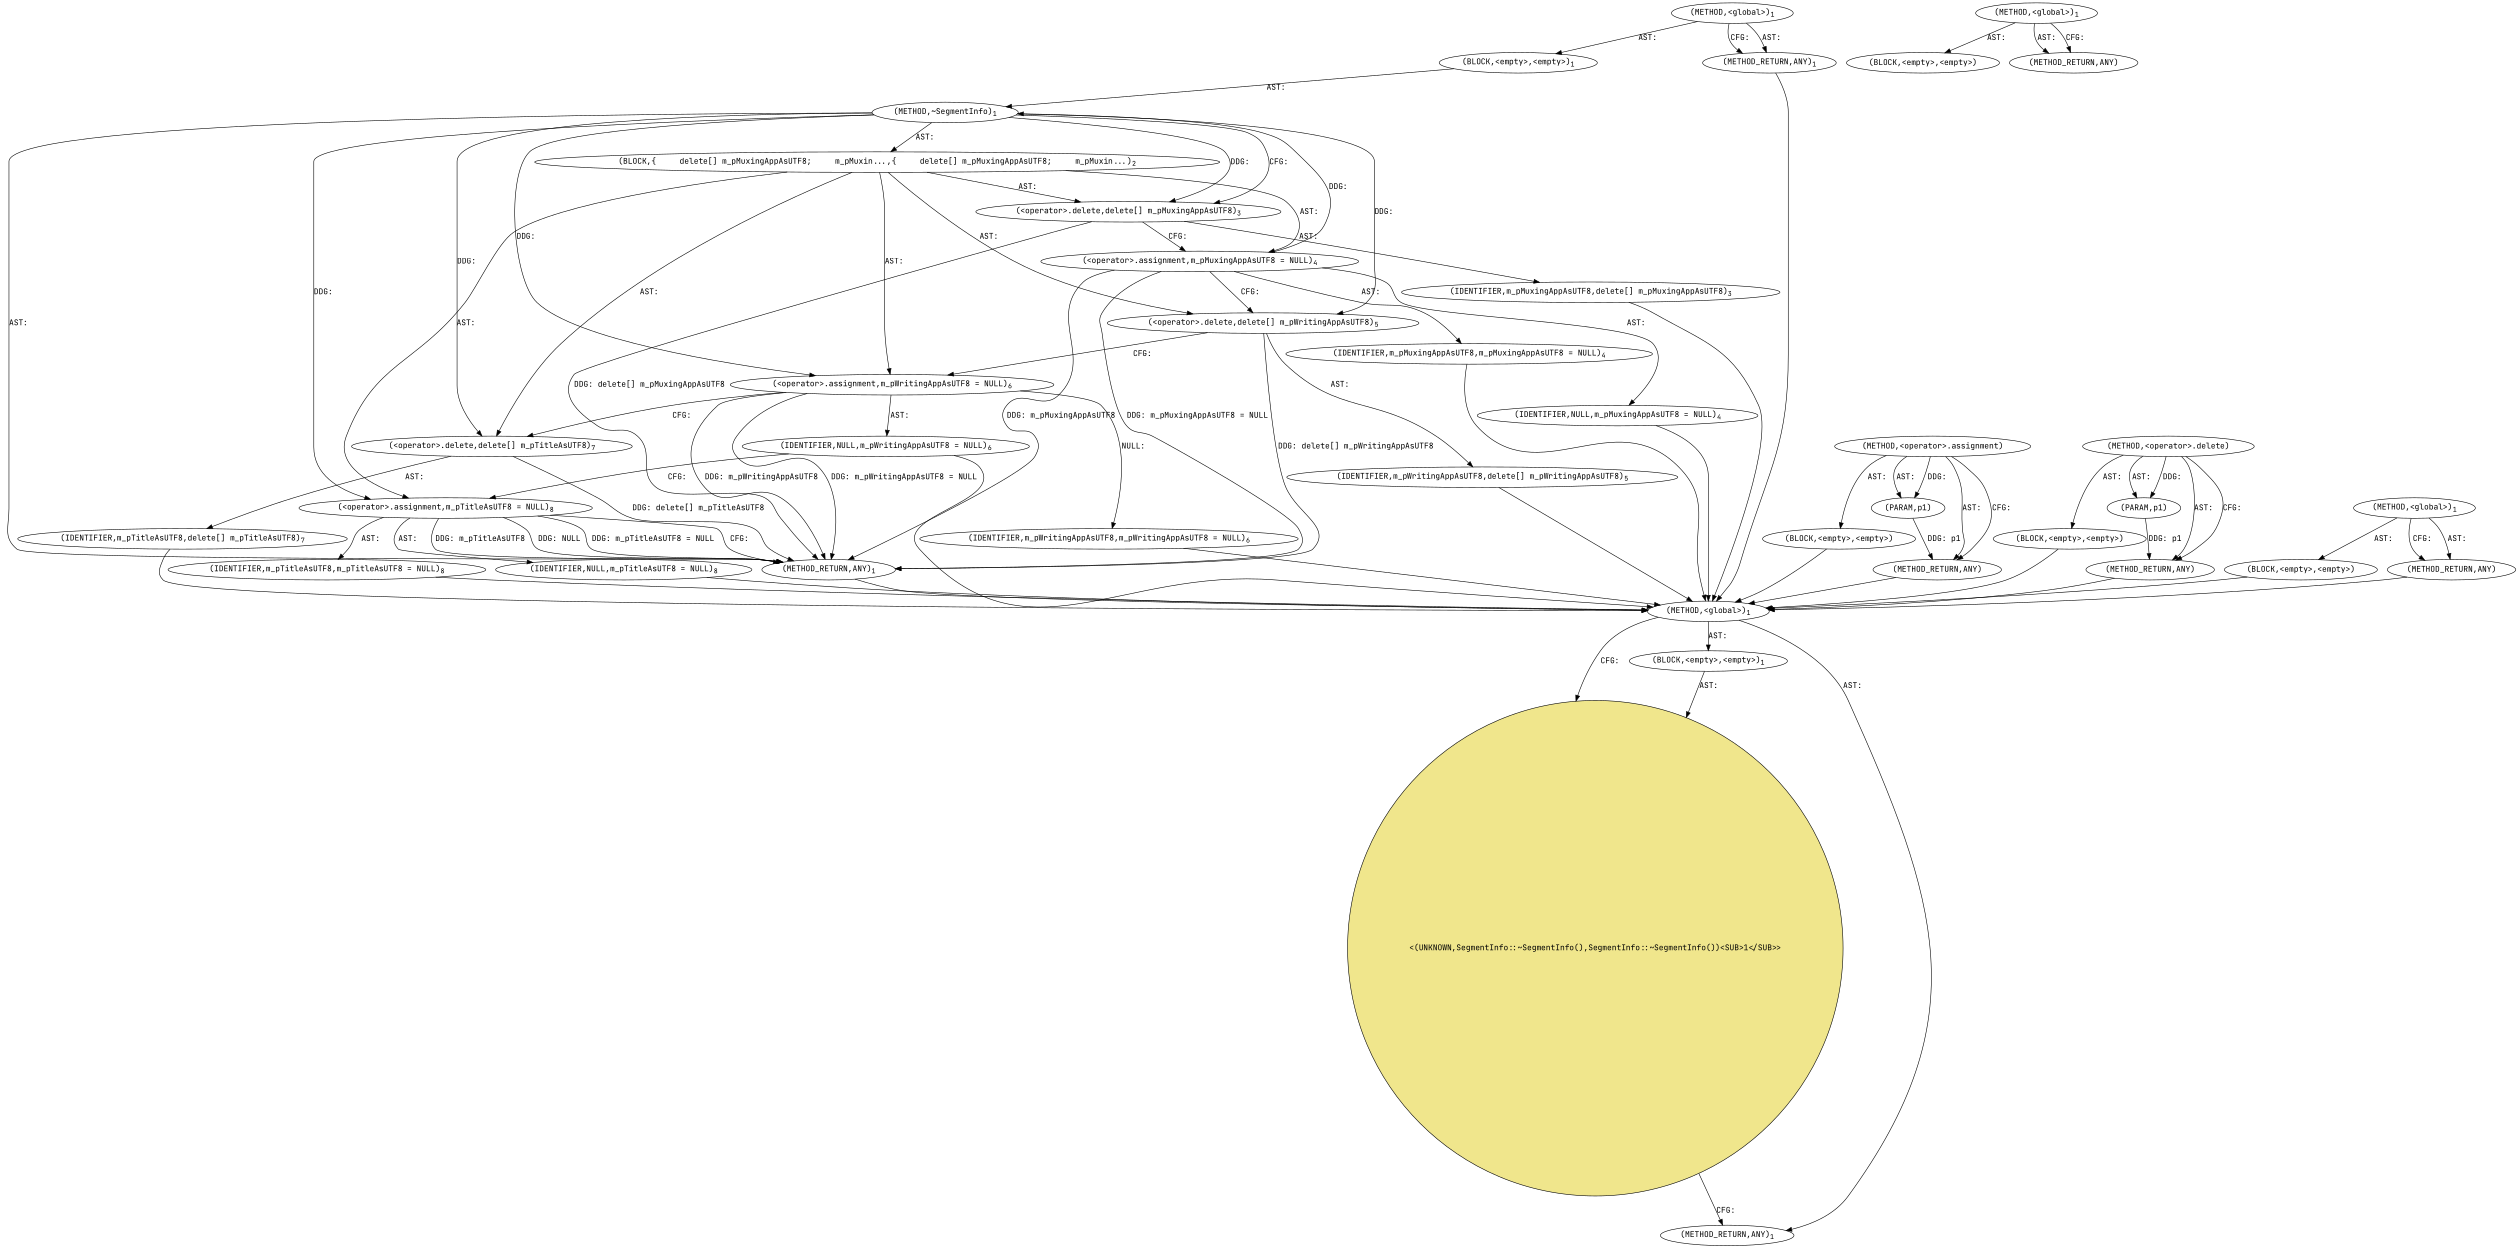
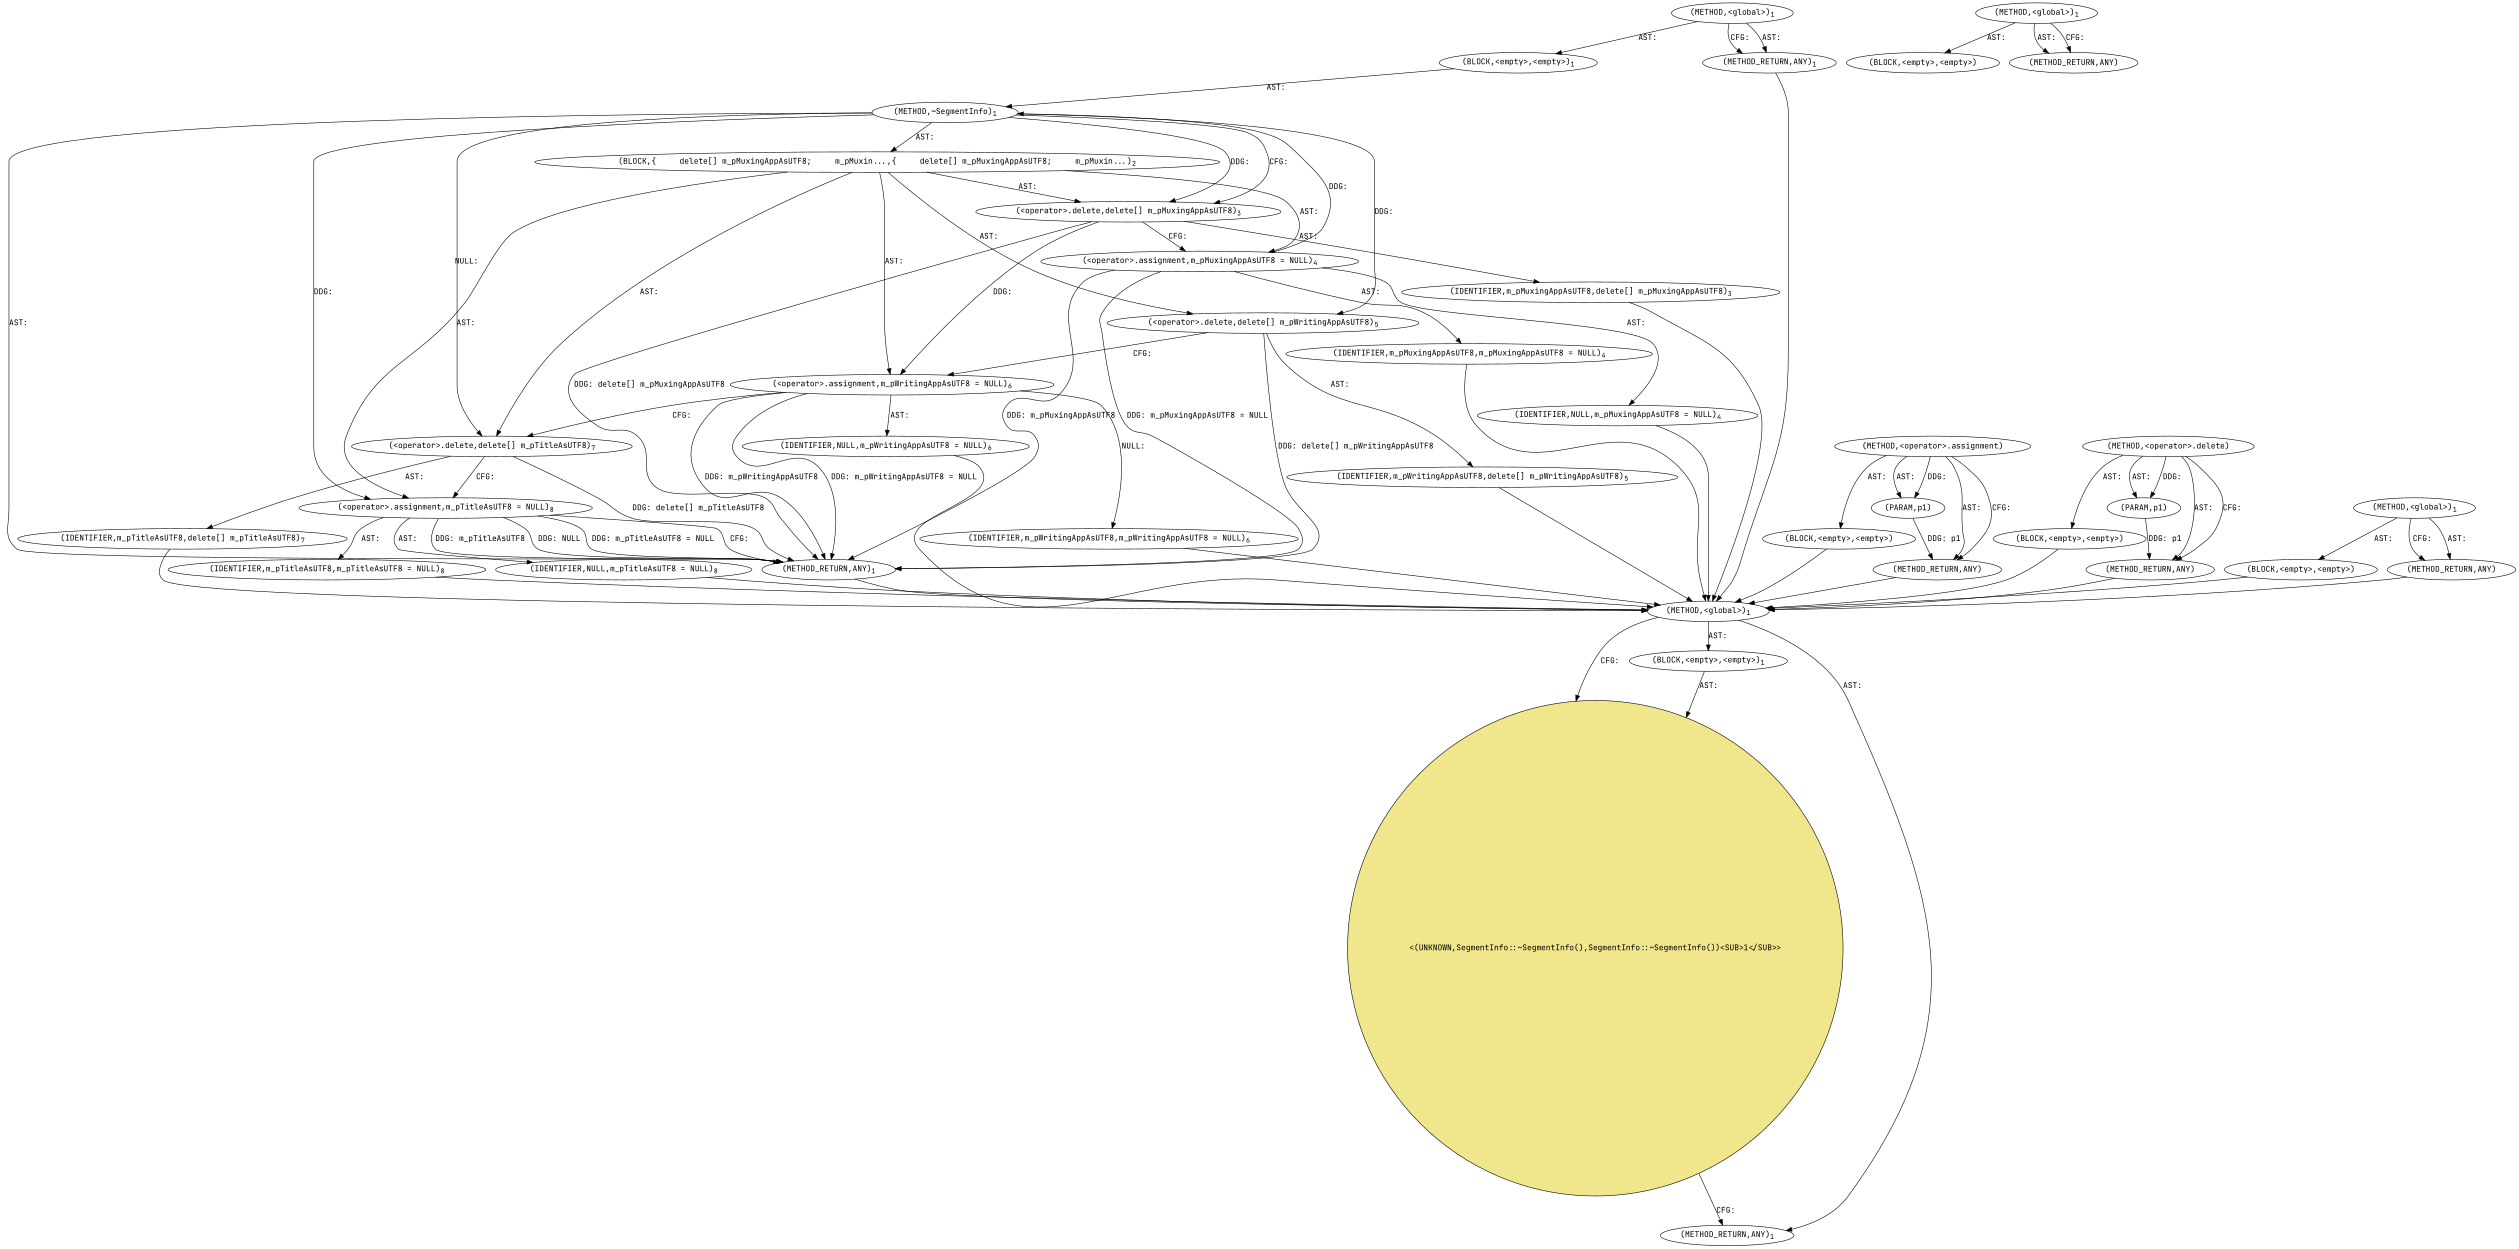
edge "(METHOD,~SegmentInfo)" -> "(<operator>.assignment,m_pWritingAppAsUTF8 = NULL)": now "(<operator>.delete,delete[] m_pMuxingAppAsUTF8)" -> "(<operator>.assignment,m_pWritingAppAsUTF8 = NULL)"
edge "(METHOD,~SegmentInfo)" -> "(<operator>.delete,delete[] m_pTitleAsUTF8)": label "DDG: " -> "NULL: "
edge "(<operator>.assignment,m_pMuxingAppAsUTF8 = NULL)" -> "(<operator>.delete,delete[] m_pWritingAppAsUTF8)": removed, label "CFG:"
edge "(IDENTIFIER,NULL,m_pWritingAppAsUTF8 = NULL)" -> "(<operator>.assignment,m_pTitleAsUTF8 = NULL)": now "(<operator>.delete,delete[] m_pTitleAsUTF8)" -> "(<operator>.assignment,m_pTitleAsUTF8 = NULL)"
